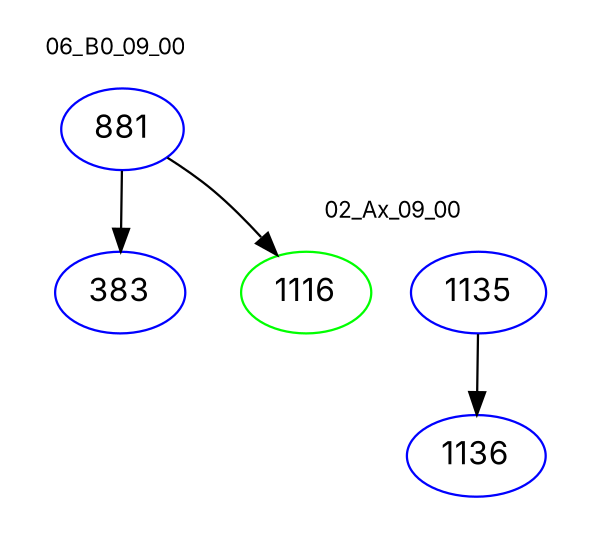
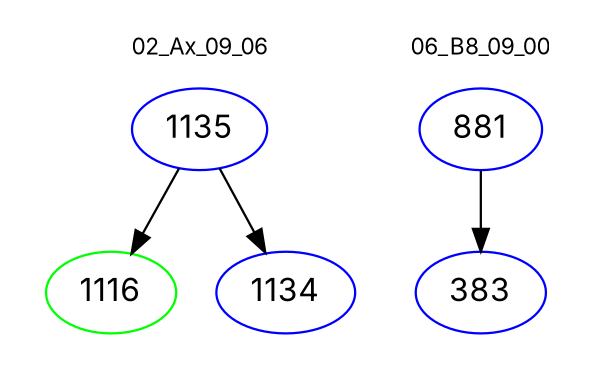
cluster "06_B0_09_00": label "06_B0_09_00" -> "06_B8_09_00"
cluster "02_Ax_09_00": label "02_Ax_09_00" -> "02_Ax_09_06"
edge "881" -> "1116": now "1135" -> "1116"
node "1136": label "1136" -> "1134"
